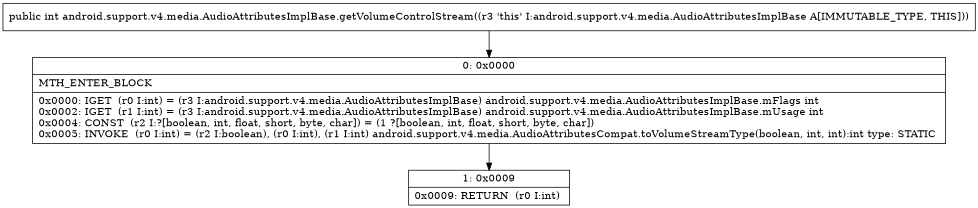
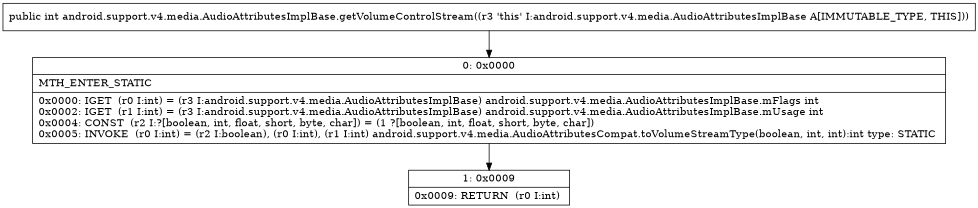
node "0: 0x0000": text "MTH_ENTER_BLOCK" -> "MTH_ENTER_STATIC"
